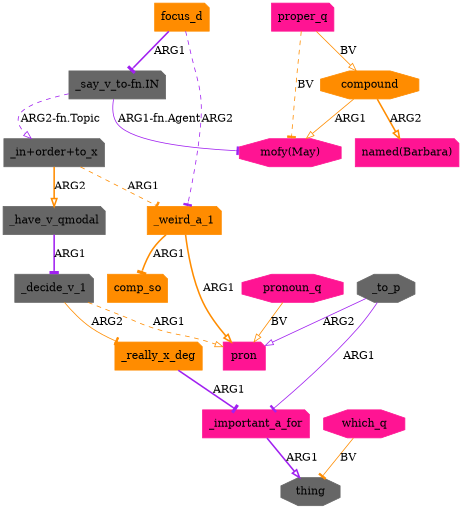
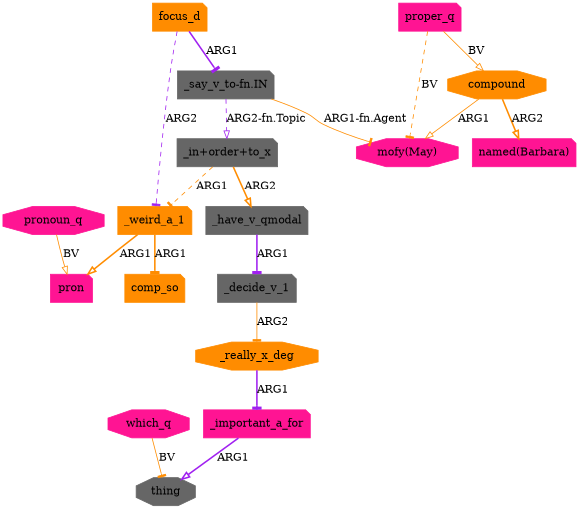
edge "_say_v_to-fn.IN" -> "mofy(May)": color purple -> darkorange
node "_to_p": removed
edge "_decide_v_1" -> "pron": removed, label "ARG1"
node "_really_x_deg": shape note -> octagon
